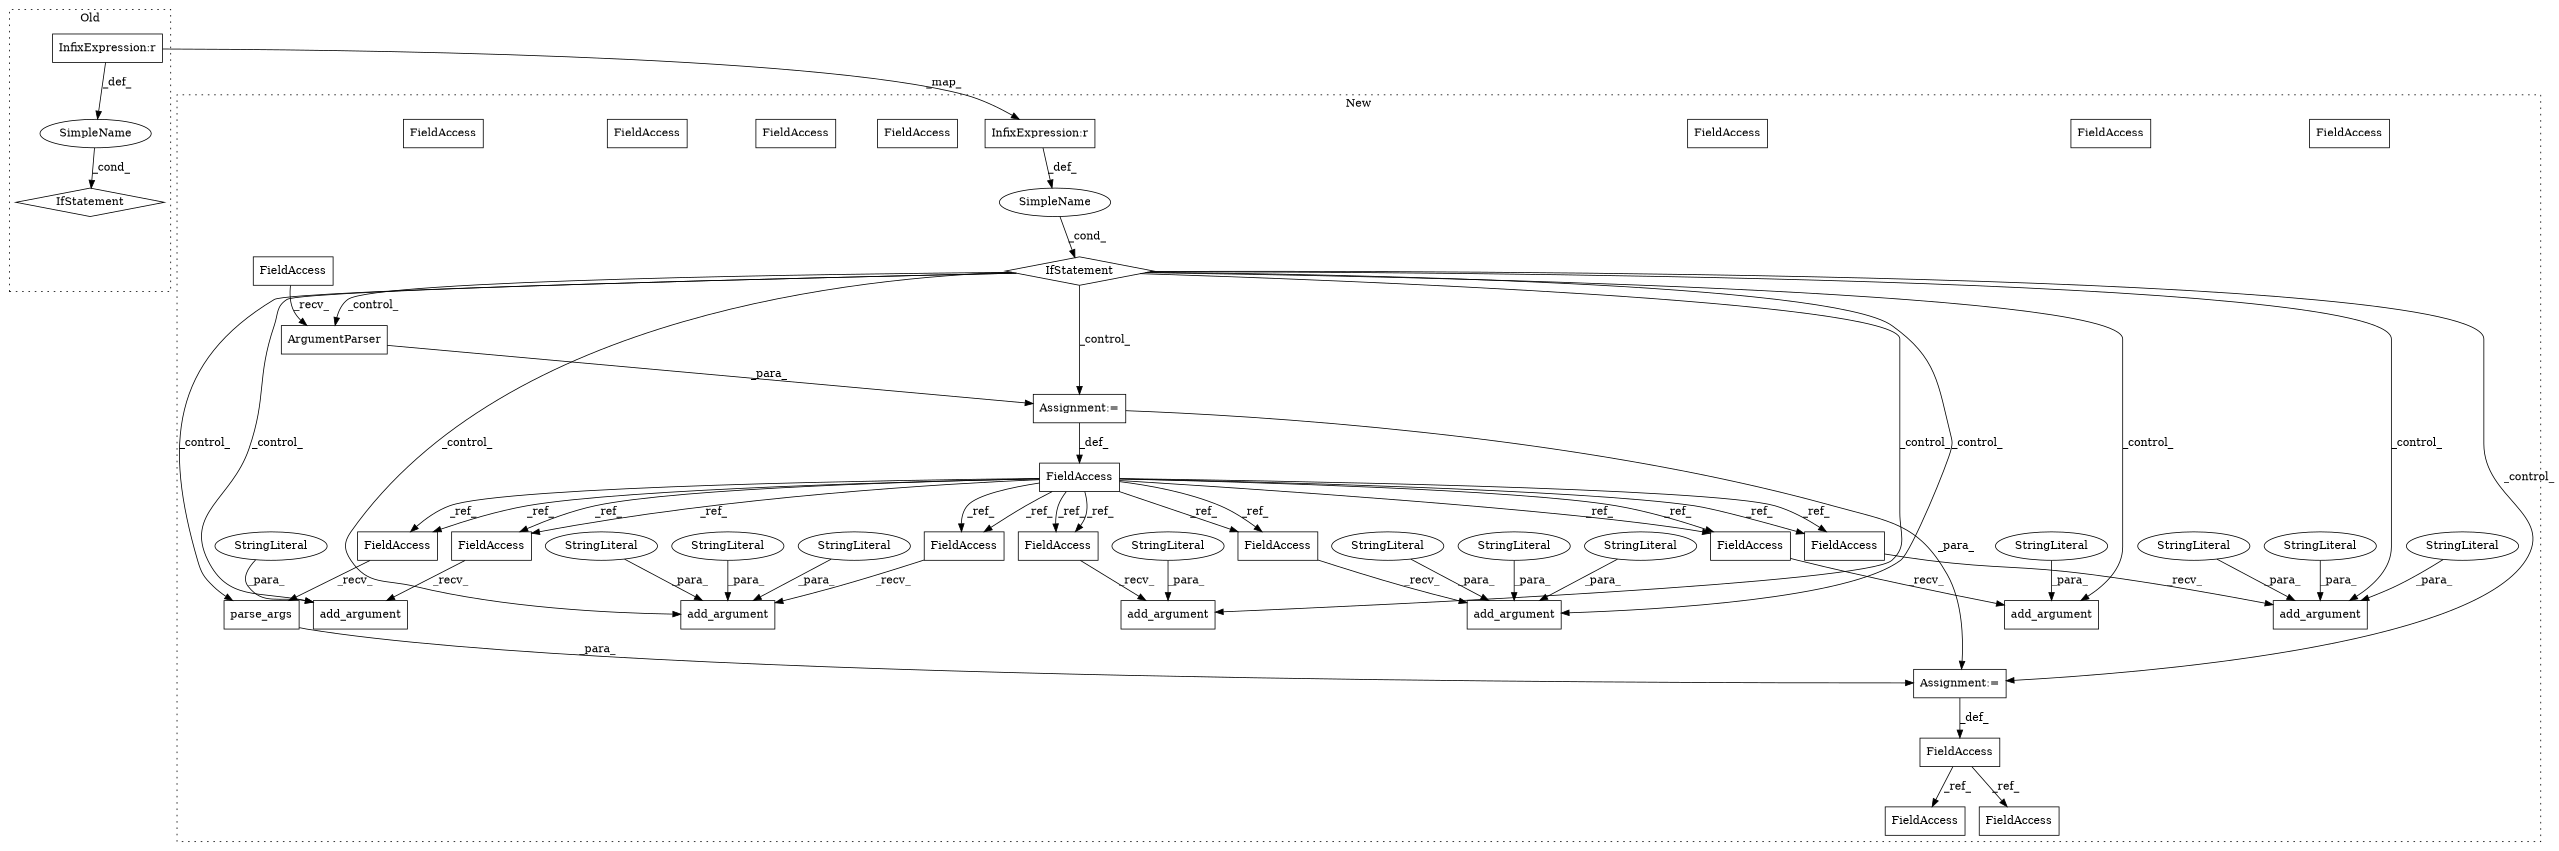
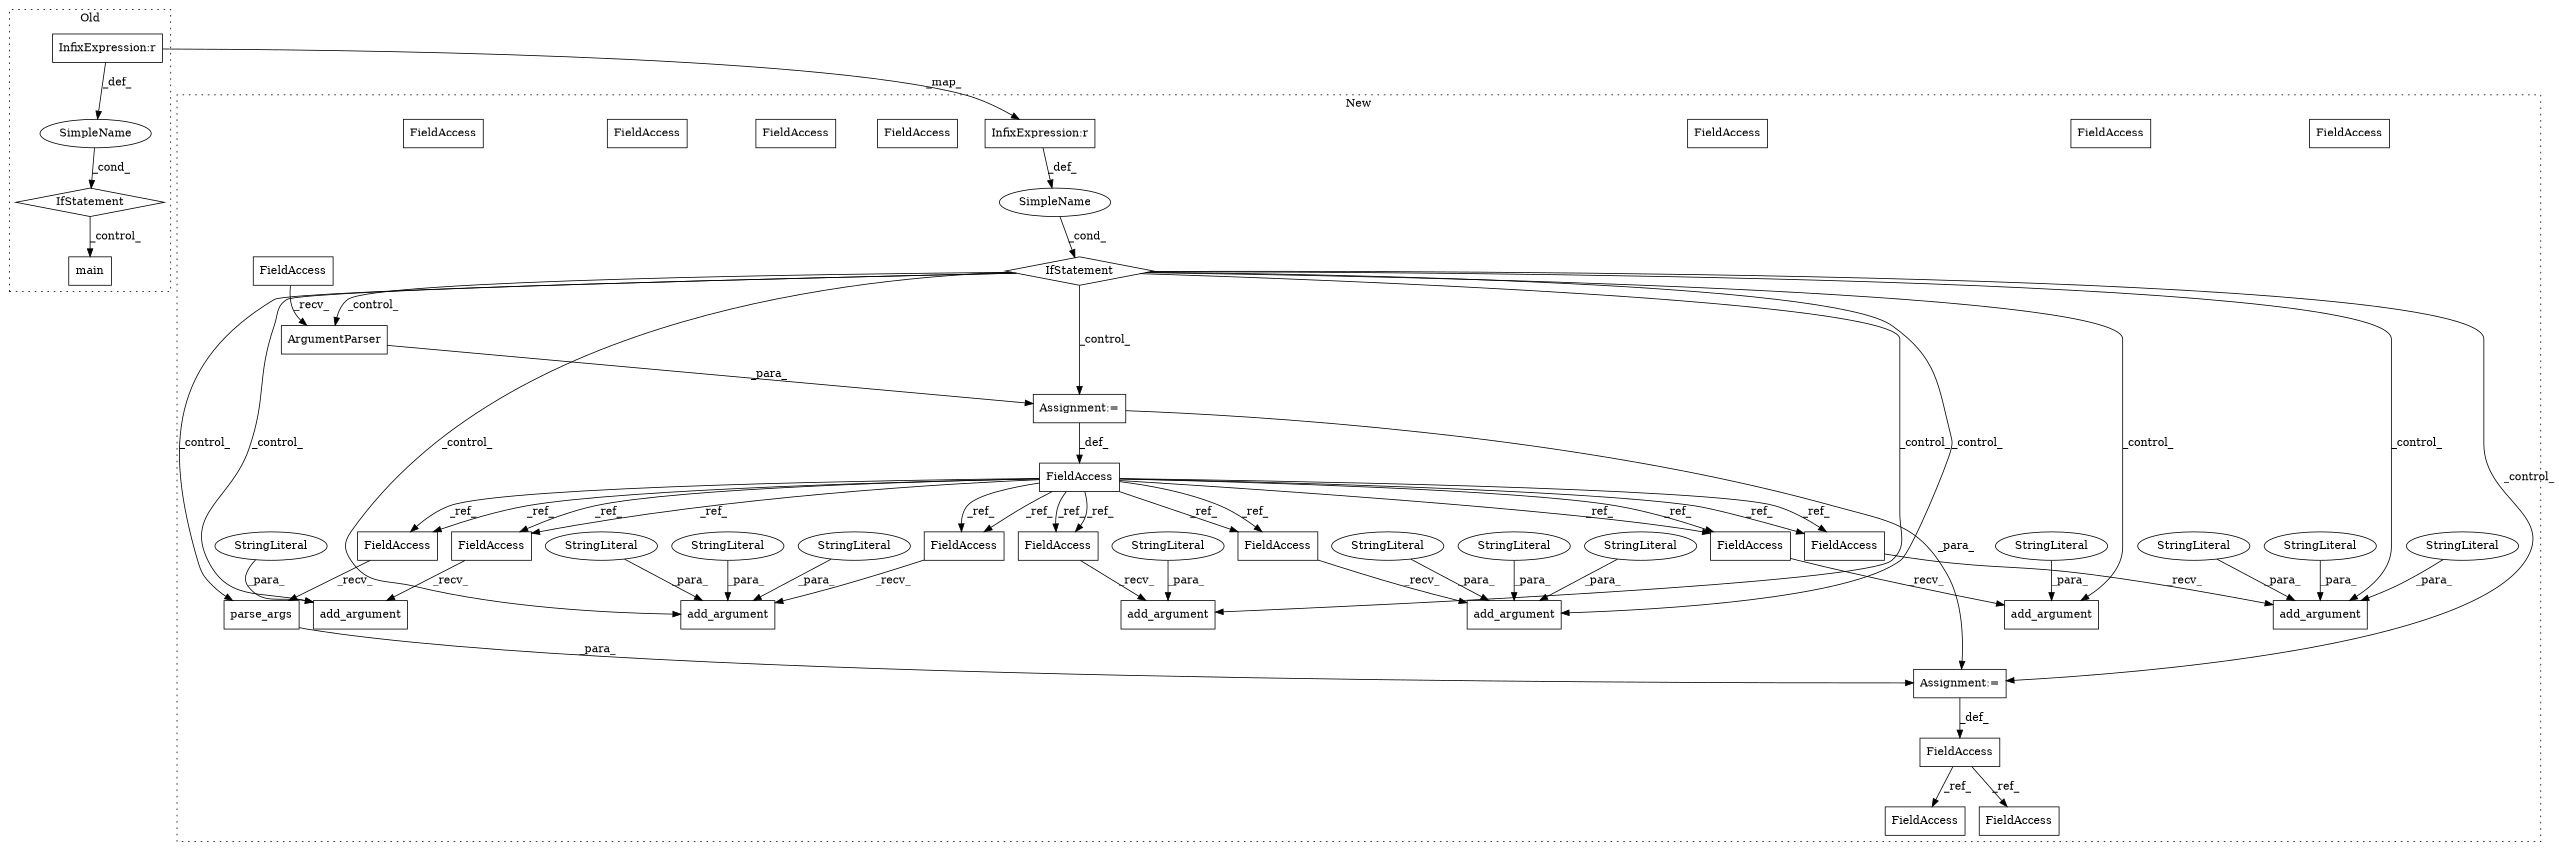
node "main": added
